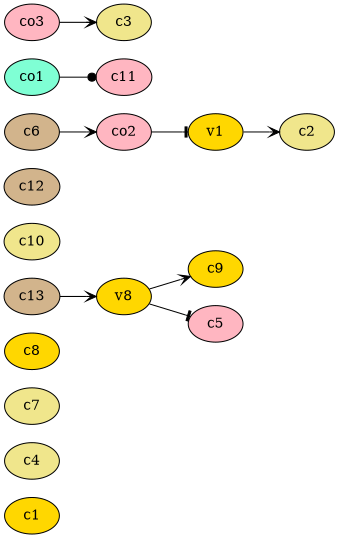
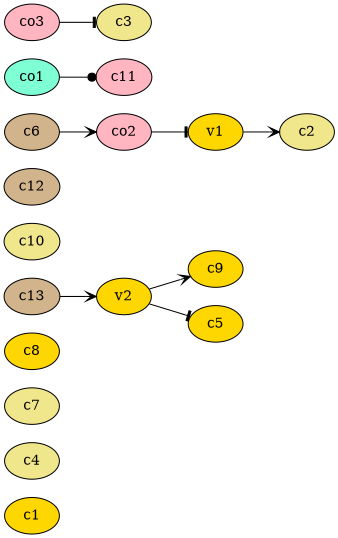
edge "co3" -> "c3": arrowhead vee -> tee
node "v8": label "v8" -> "v2"
node "c5": fillcolor lightpink -> gold
